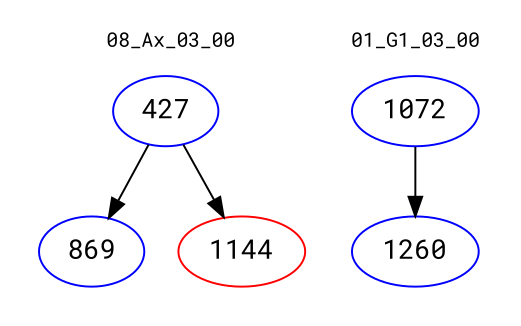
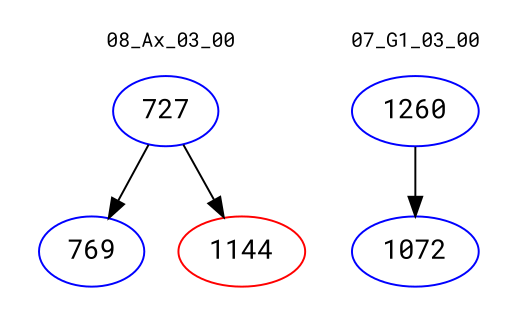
cluster "01_G1_03_00": label "01_G1_03_00" -> "07_G1_03_00"
node "427": label "427" -> "727"
edge "1072" -> "1260": reversed
node "869": label "869" -> "769"
